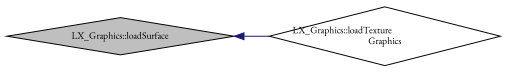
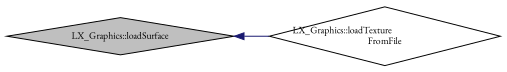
node "LX_Graphics::loadTexture Graphics": label "LX_Graphics::loadTexture Graphics" -> "LX_Graphics::loadTexture FromFile"
